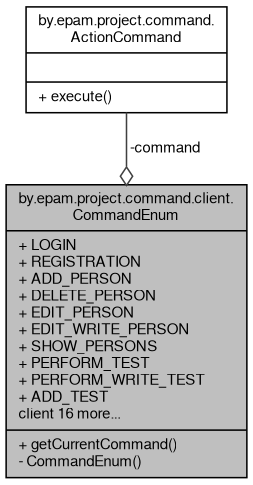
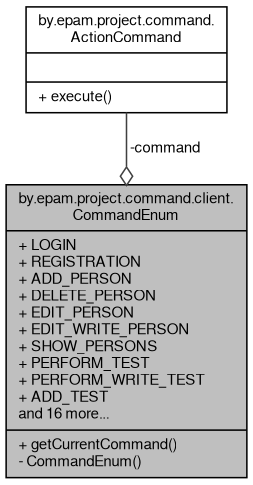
node "by.epam.project.command.client.": text "client 16 more..." -> "and 16 more..."
